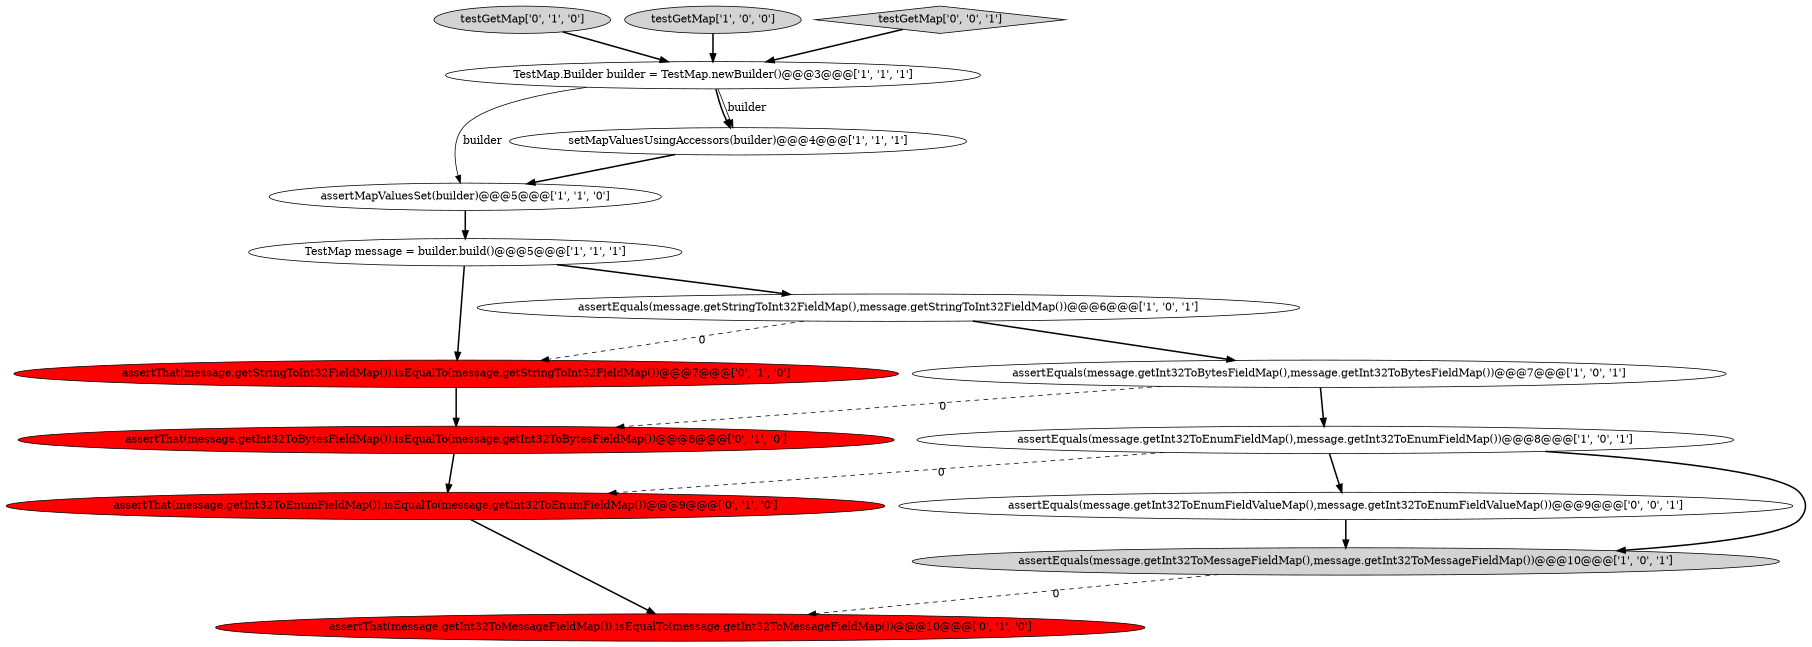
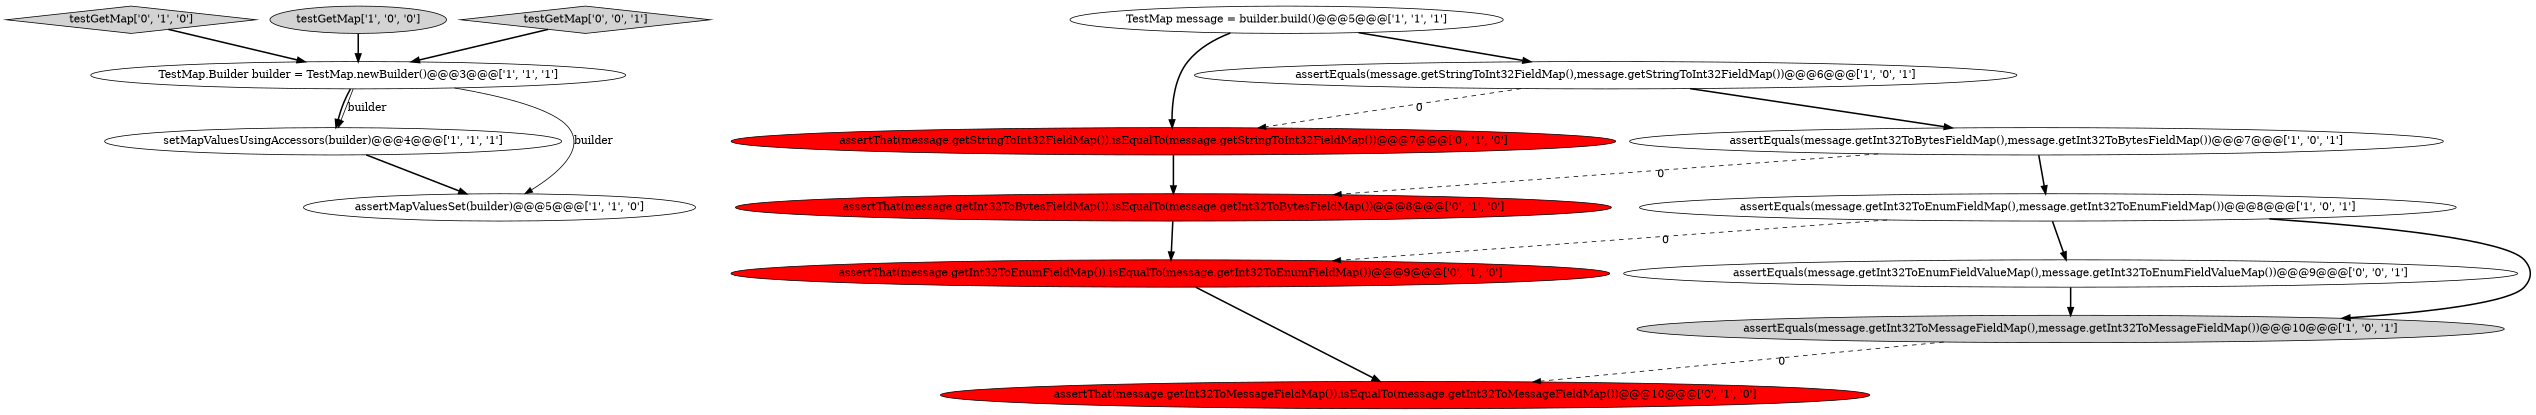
node "testGetMap['0', '1', '0']": shape ellipse -> diamond
edge "assertMapValuesSet(builder)@@@5@@@['1', '1', '0']" -> "TestMap message = builder.build()@@@5@@@['1', '1', '1']": removed
